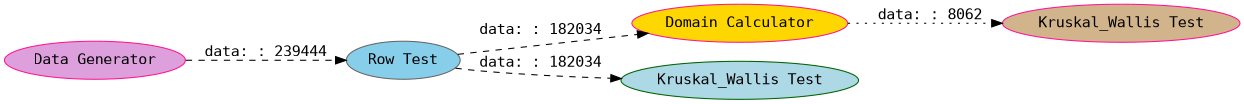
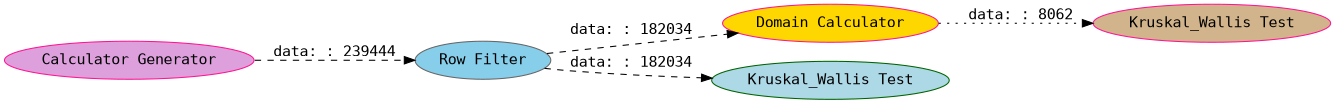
node "Data Generator": label "Data Generator" -> "Calculator Generator"
node "Row Test": label "Row Test" -> "Row Filter"
